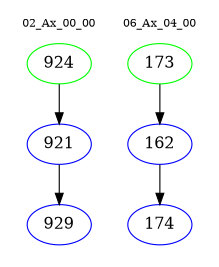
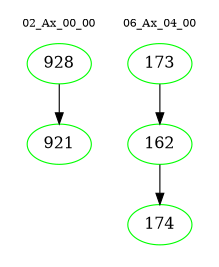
node "924": label "924" -> "928"
node "921": color blue -> green
node "162": color blue -> green
node "929": removed
node "174": color blue -> green
